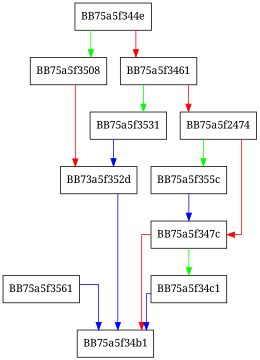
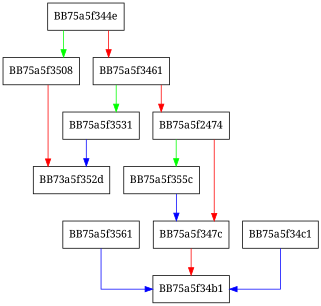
edge "BB73a5f352d" -> "BB75a5f34b1": removed
edge "BB75a5f347c" -> "BB75a5f34c1": removed
